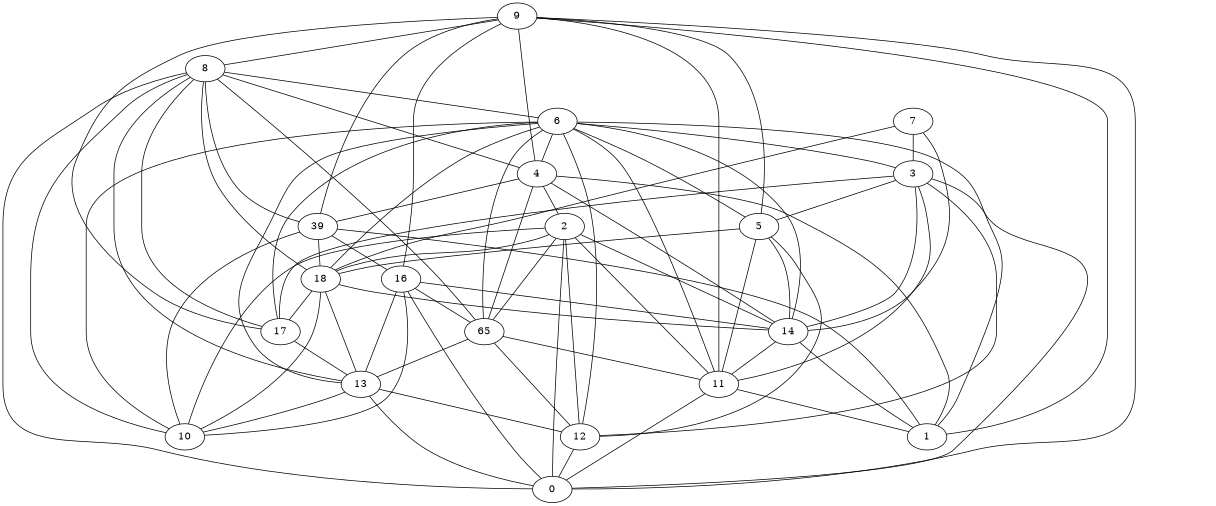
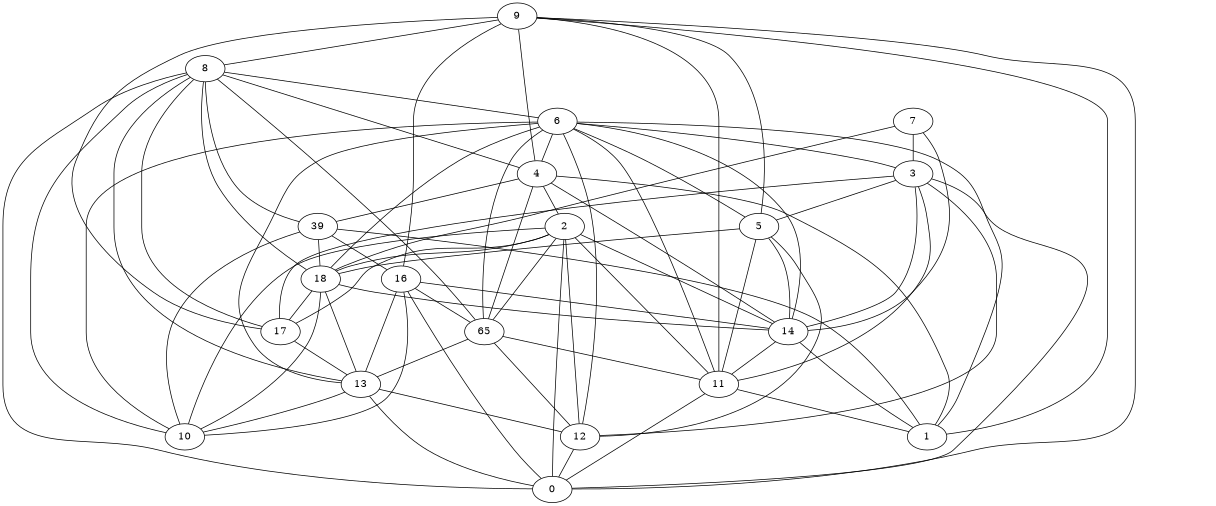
edge "9" -- "39": removed
edge "6" -- "17": now "2" -- "17"
